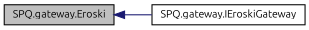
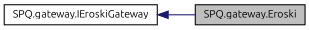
edge "SPQ.gateway.IEroskiGateway" -> "SPQ.gateway.Eroski": reversed
